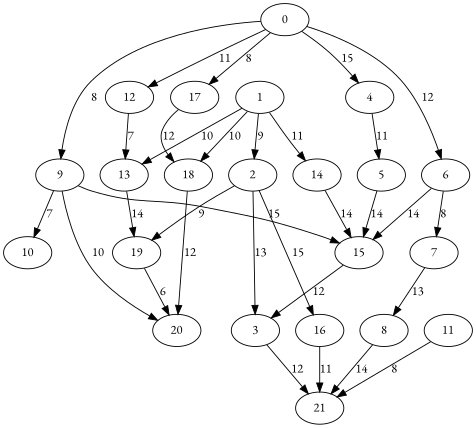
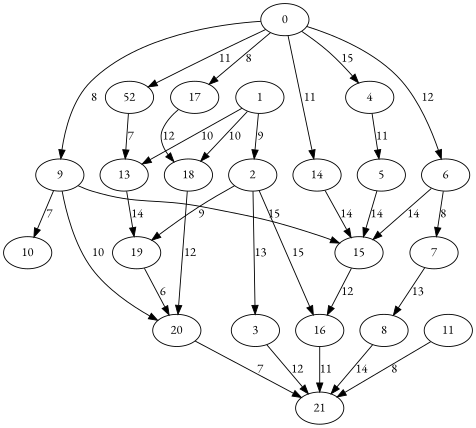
node "12": label "12" -> "52"
edge "1" -> "14": now "0" -> "14"
edge "15" -> "3": now "15" -> "16"
edge "20" -> "21": added, label "7"
